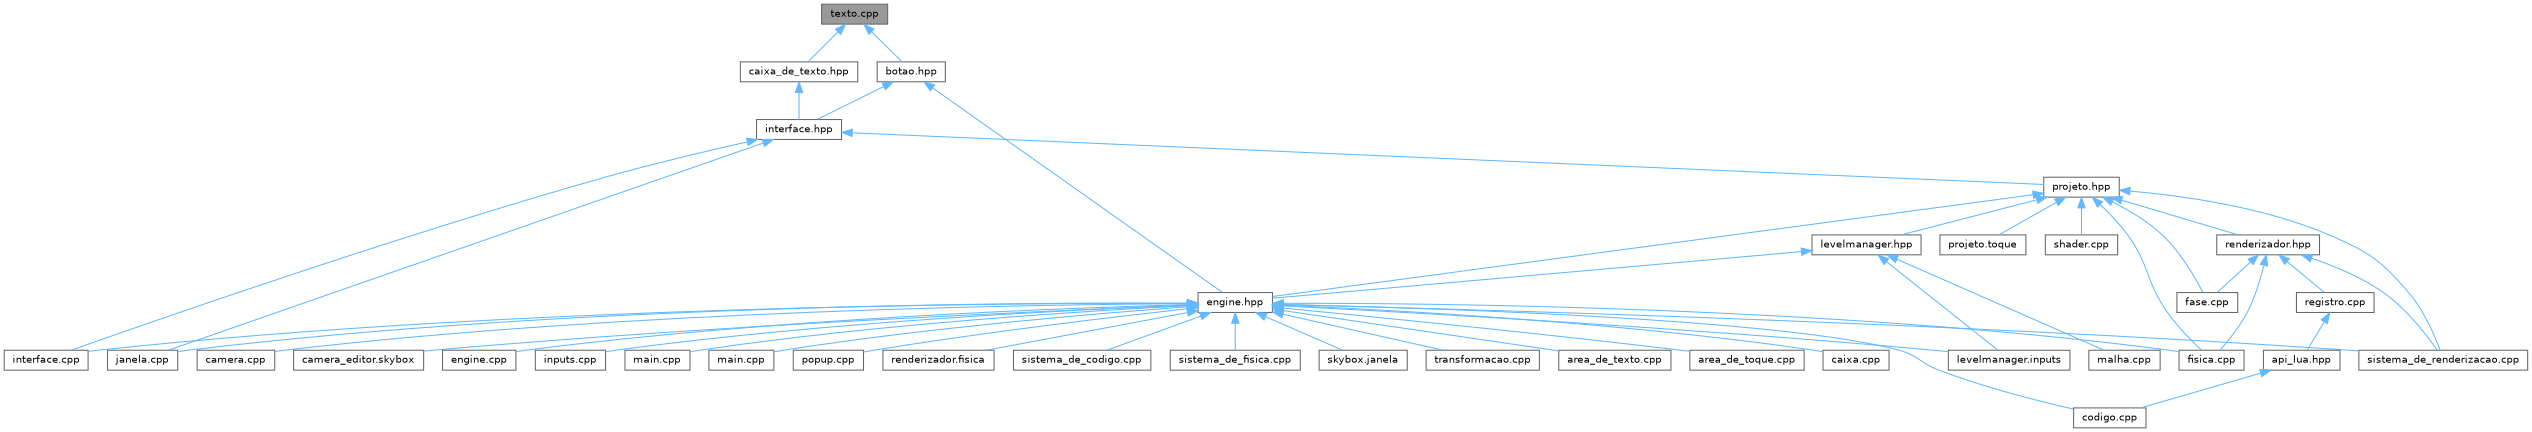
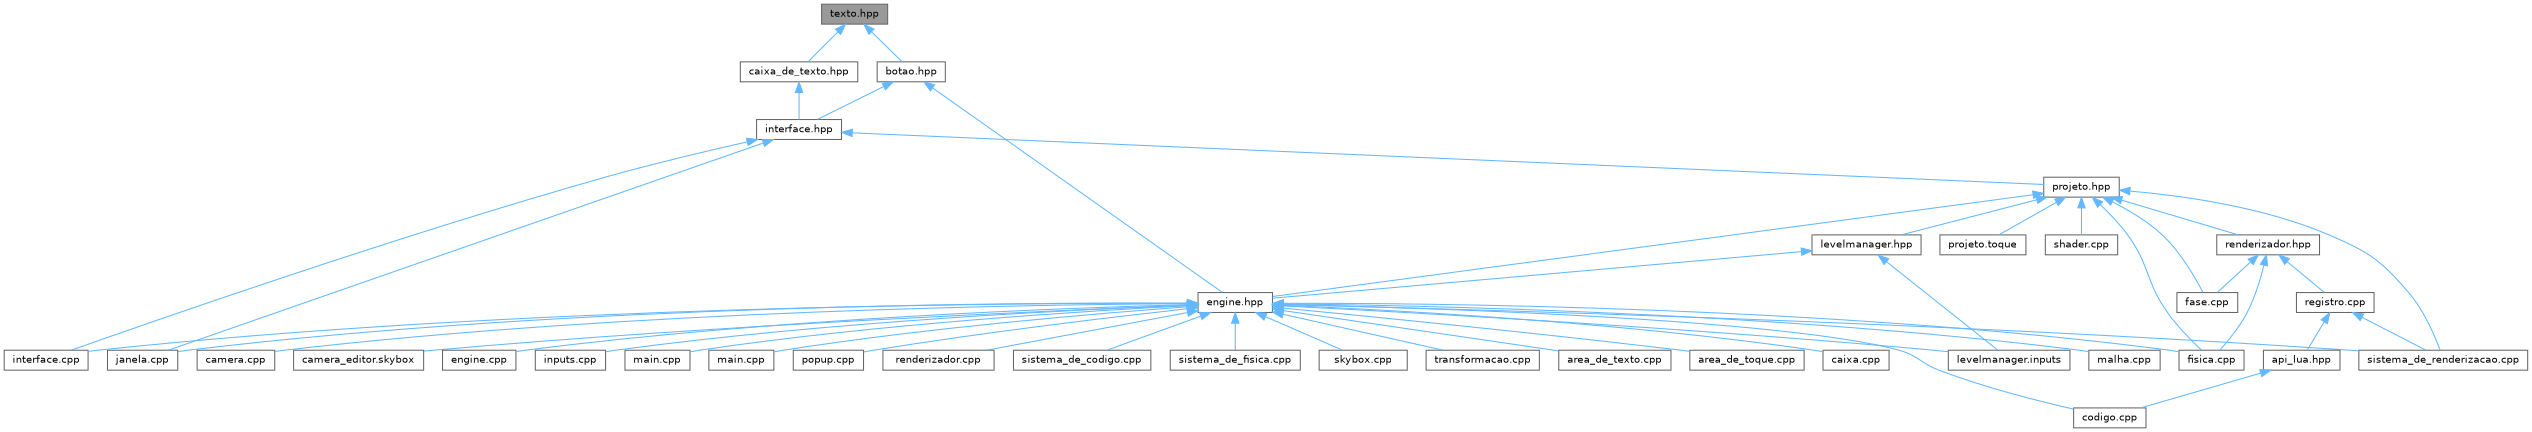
node "texto.cpp": label "texto.cpp" -> "texto.hpp"
edge "sistema_de_renderizacao.cpp" -> "renderizador.hpp": now "sistema_de_renderizacao.cpp" -> "registro.cpp"
edge "malha.cpp" -> "levelmanager.hpp": now "malha.cpp" -> "engine.hpp"
node "renderizador.fisica": label "renderizador.fisica" -> "renderizador.cpp"
node "skybox.janela": label "skybox.janela" -> "skybox.cpp"
